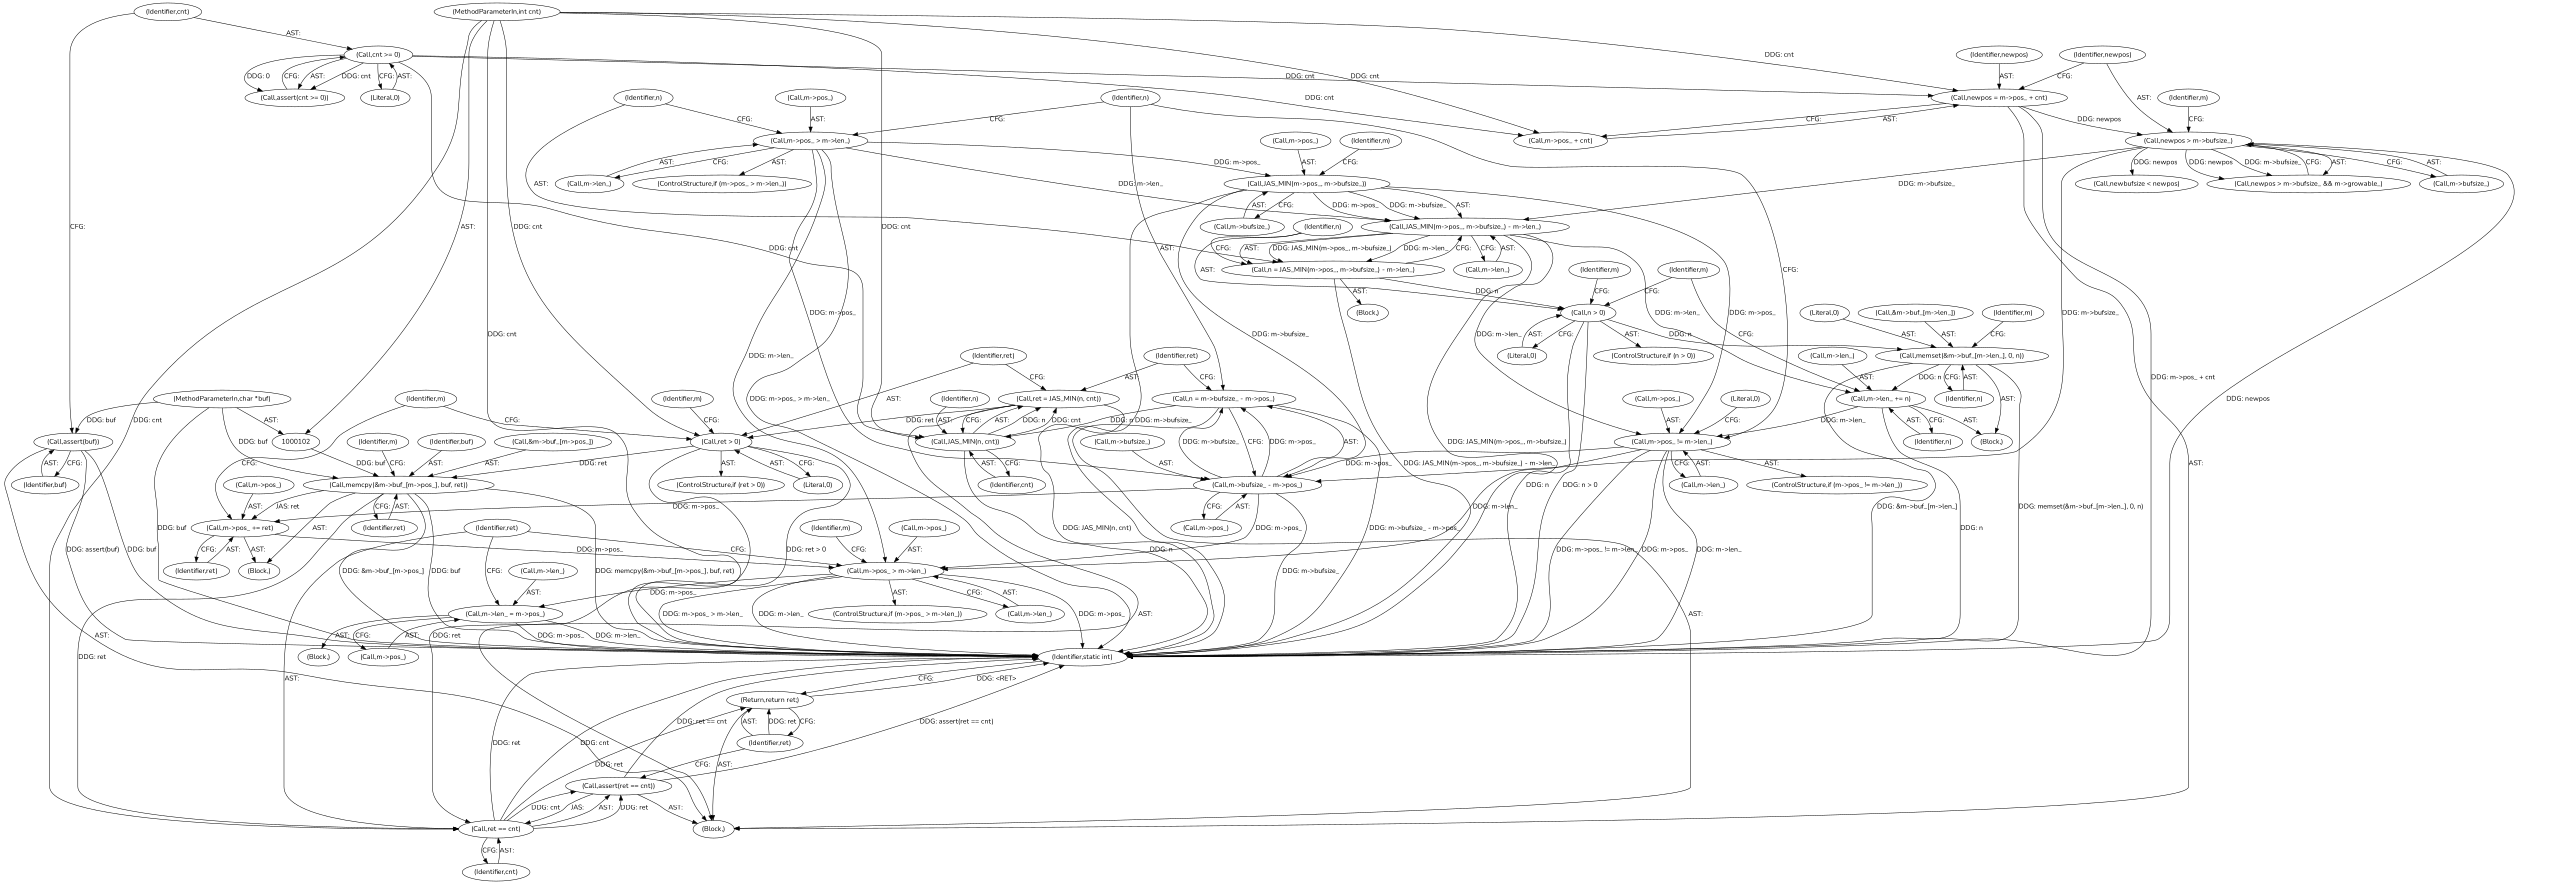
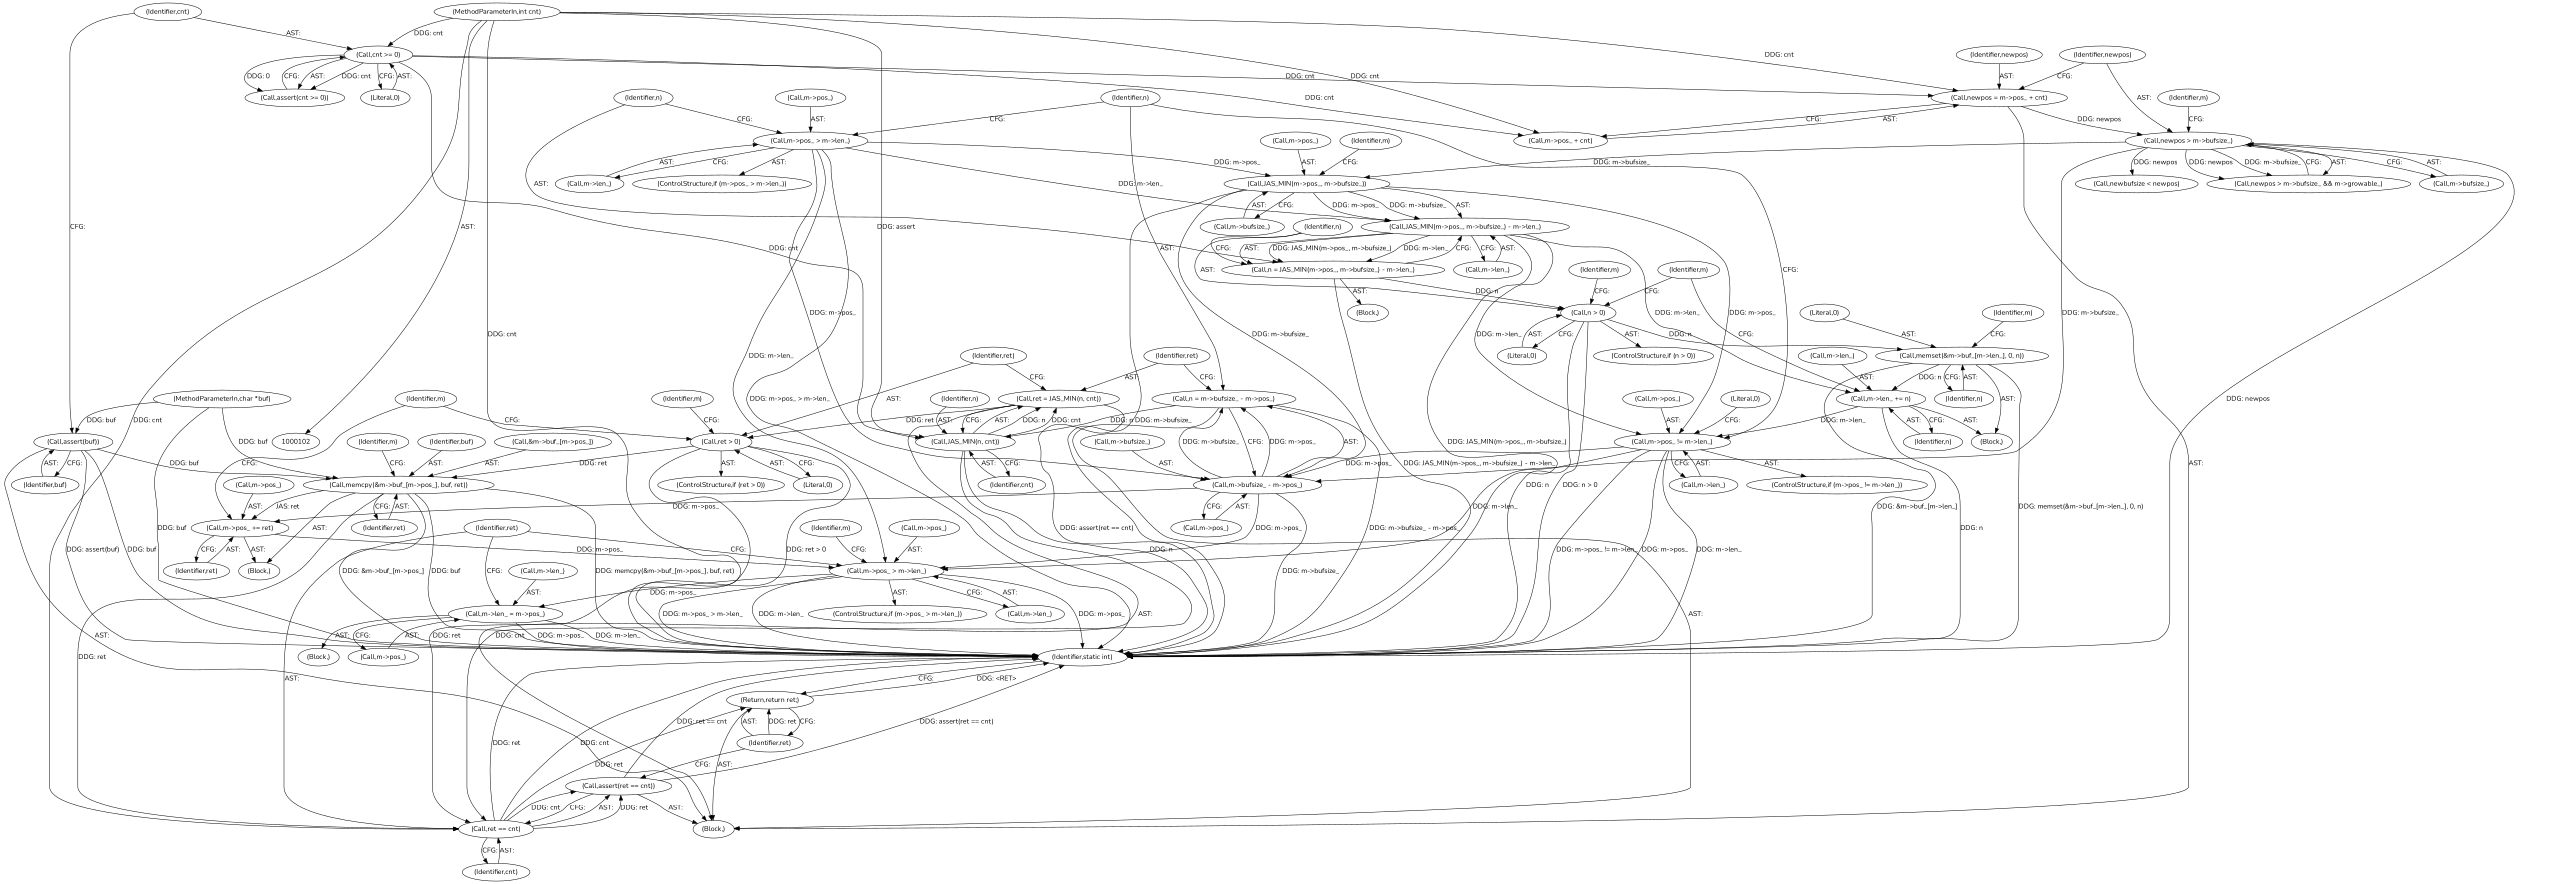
edge "(Call,newpos > m->bufsize_)" -> "(Call,JAS_MIN(m->pos_, m->bufsize_) - m->len_)": now "(Call,newpos > m->bufsize_)" -> "(Call,JAS_MIN(m->pos_, m->bufsize_))"
edge "(MethodParameterIn,int cnt)" -> "(Call,JAS_MIN(n, cnt))": label "DDG: cnt" -> "DDG: assert"
edge "(MethodParameterIn,int cnt)" -> "(Call,ret > 0)": now "(MethodParameterIn,int cnt)" -> "(Call,cnt >= 0)"
node "(Call,&m->buf_[m->len_])": removed
edge "(MethodParameterIn,char *buf)" -> "1000102": removed, label "AST:"
edge "1000102" -> "(Call,memcpy(&m->buf_[m->pos_], buf, ret))": now "(Call,assert(buf))" -> "(Call,memcpy(&m->buf_[m->pos_], buf, ret))"
edge "(Call,ret = JAS_MIN(n, cnt))" -> "(Identifier,static int)": label "DDG: JAS_MIN(n, cnt)" -> "DDG: assert(ret == cnt)"
edge "(Call,JAS_MIN(n, cnt))" -> "(Call,ret == cnt)": added, label "DDG: cnt"
edge "(Call,newpos = m->pos_ + cnt)" -> "(Identifier,static int)": removed, label "DDG: m->pos_ + cnt"
edge "(Call,assert(ret == cnt))" -> "(Call,ret == cnt)": label "JAS: " -> "CFG: "
